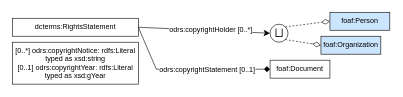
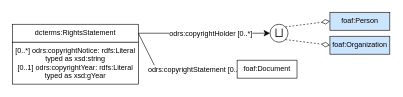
node "dcterms:RightsStatement": moved (75, 27) -> (75, 33)
node "foaf:Organization": moved (351, 45) -> (360, 45)
node "foaf:Document": moved (300, 69) -> (267, 69)
